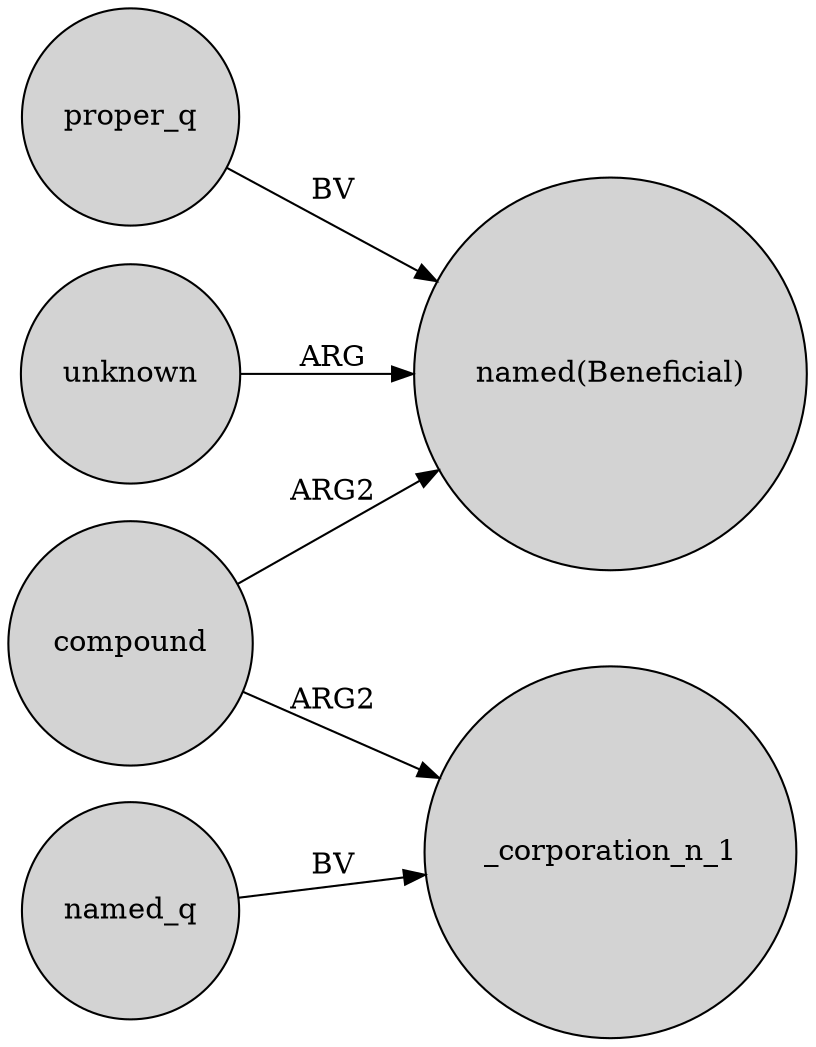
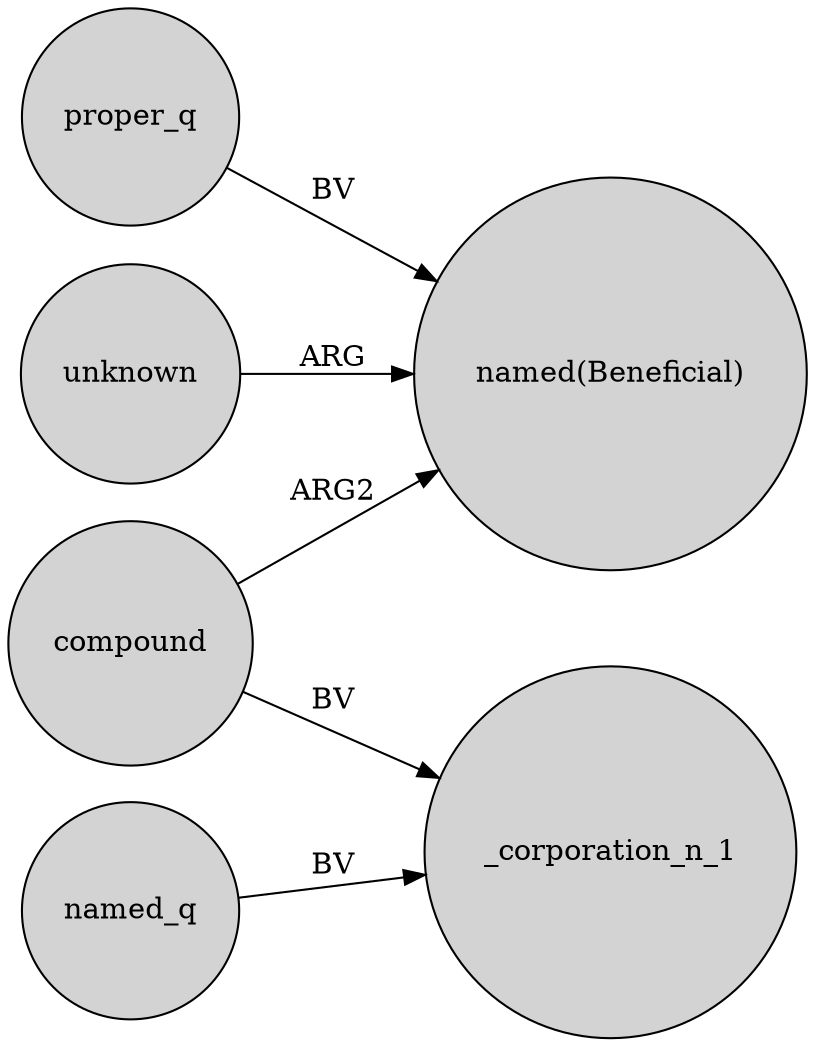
edge "compound" -> "_corporation_n_1": label "ARG2" -> "BV"
